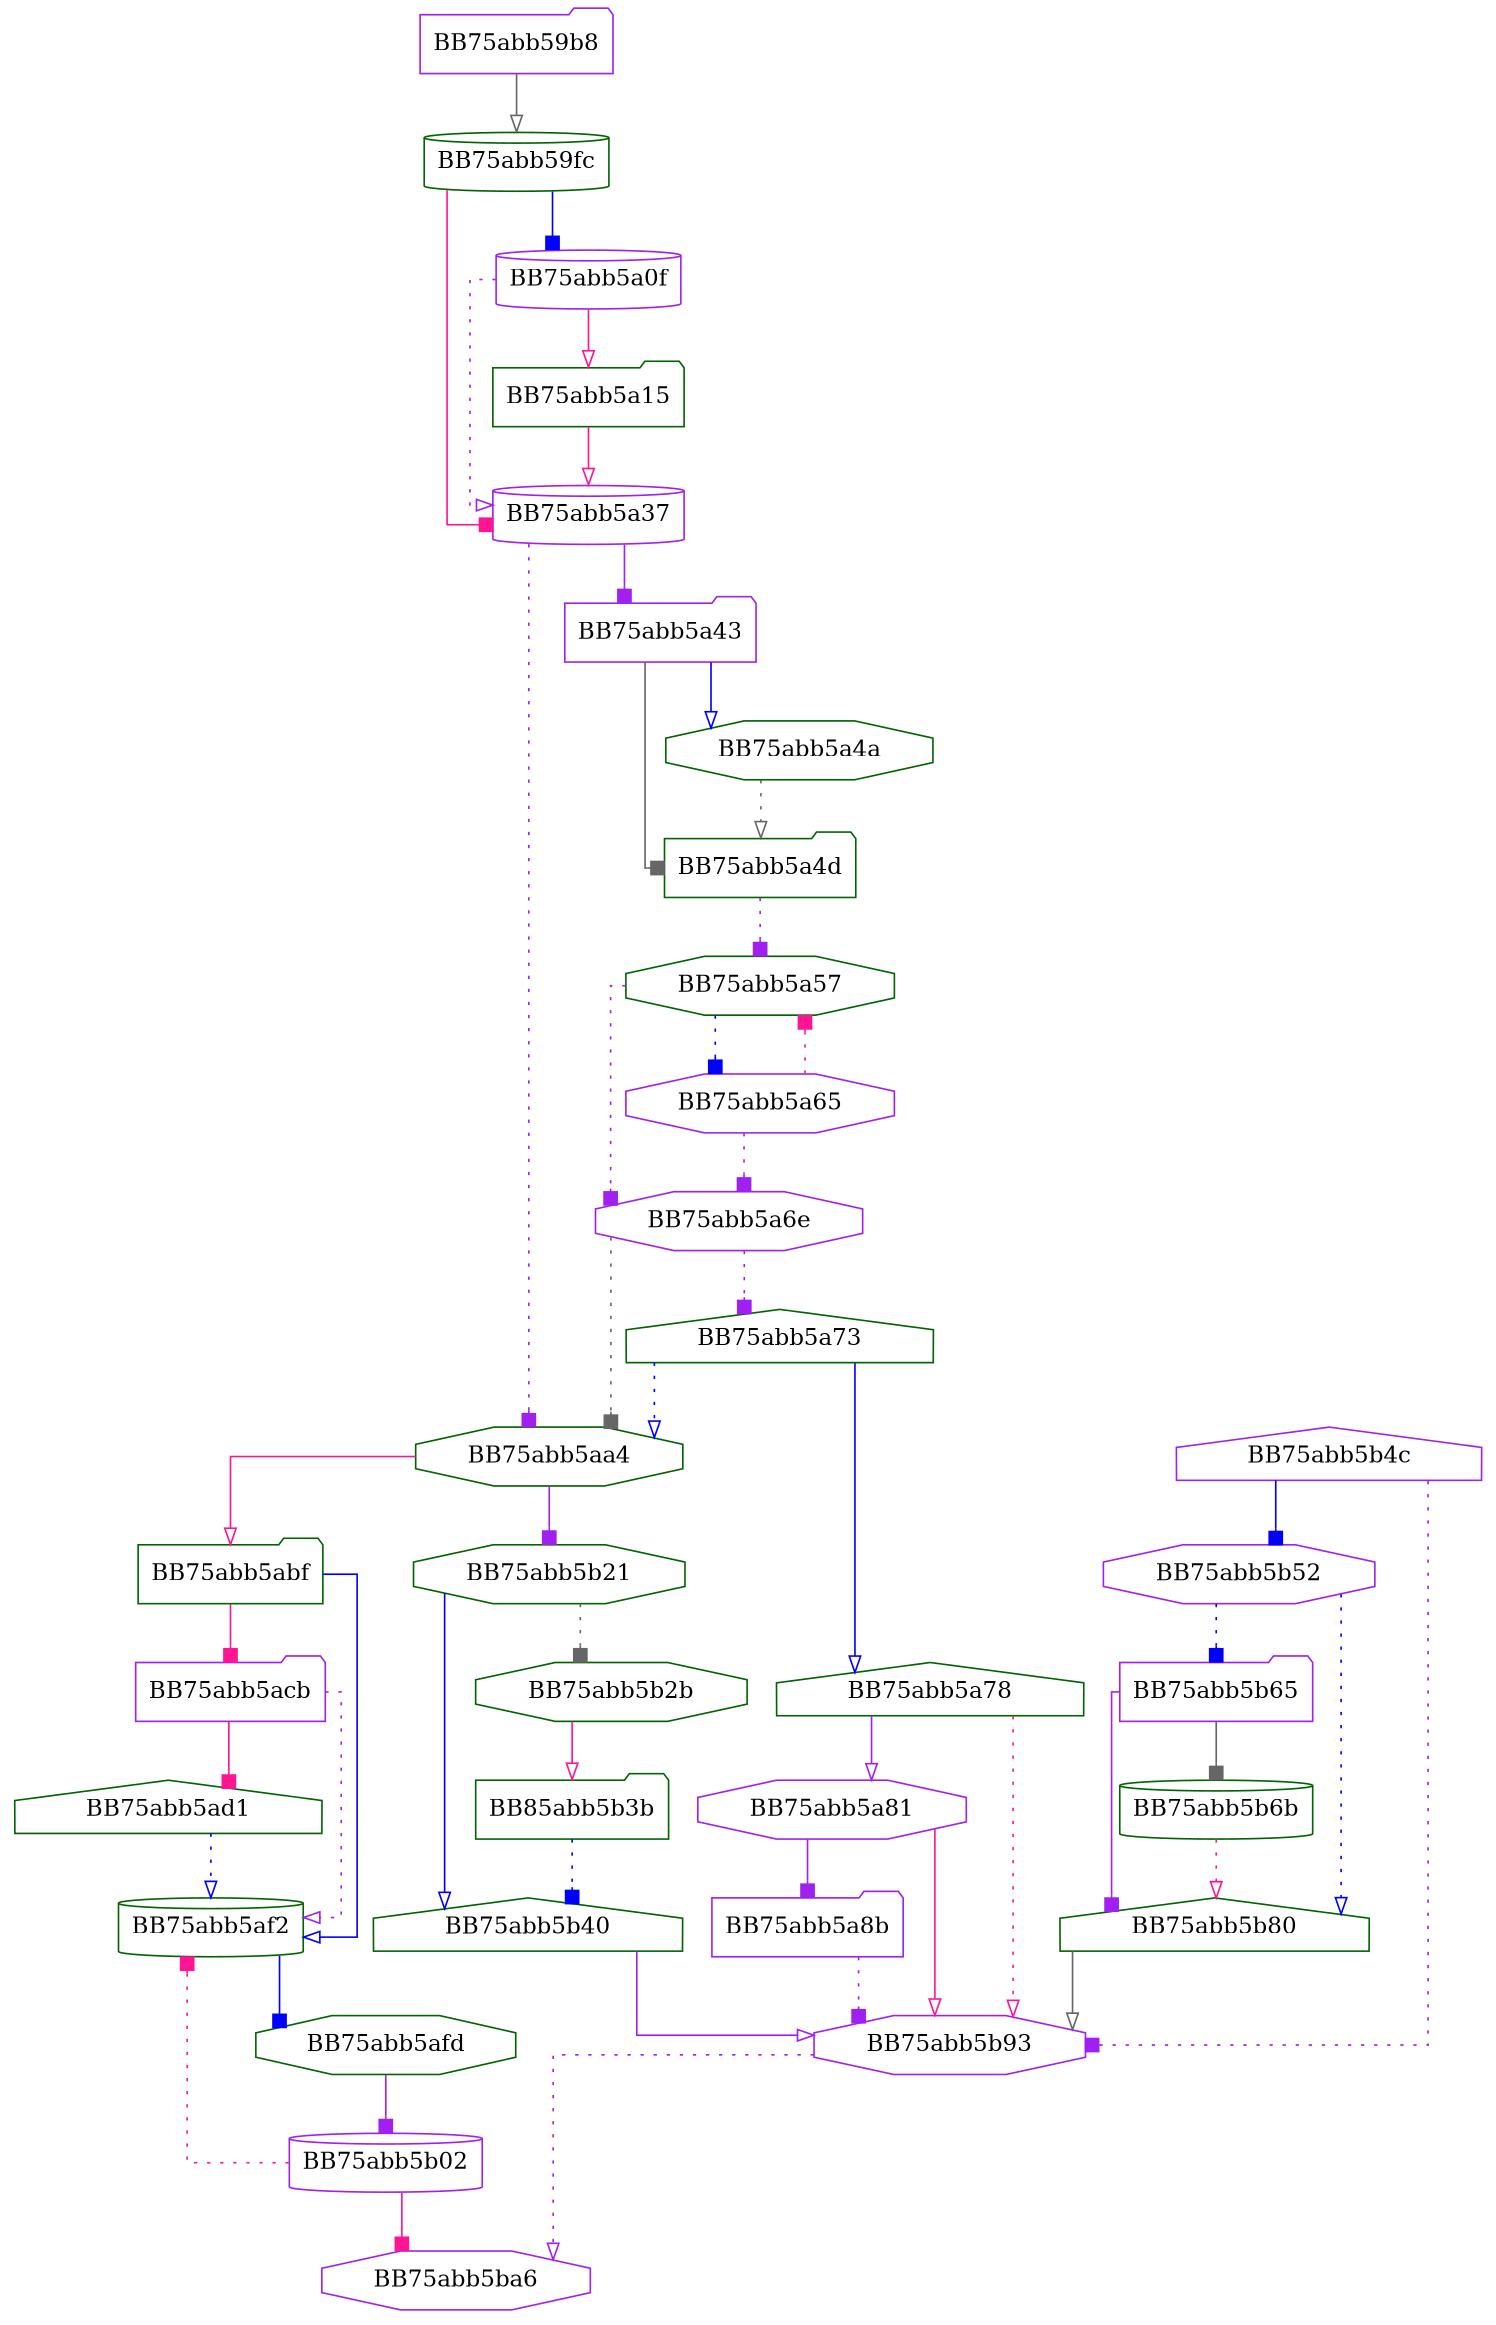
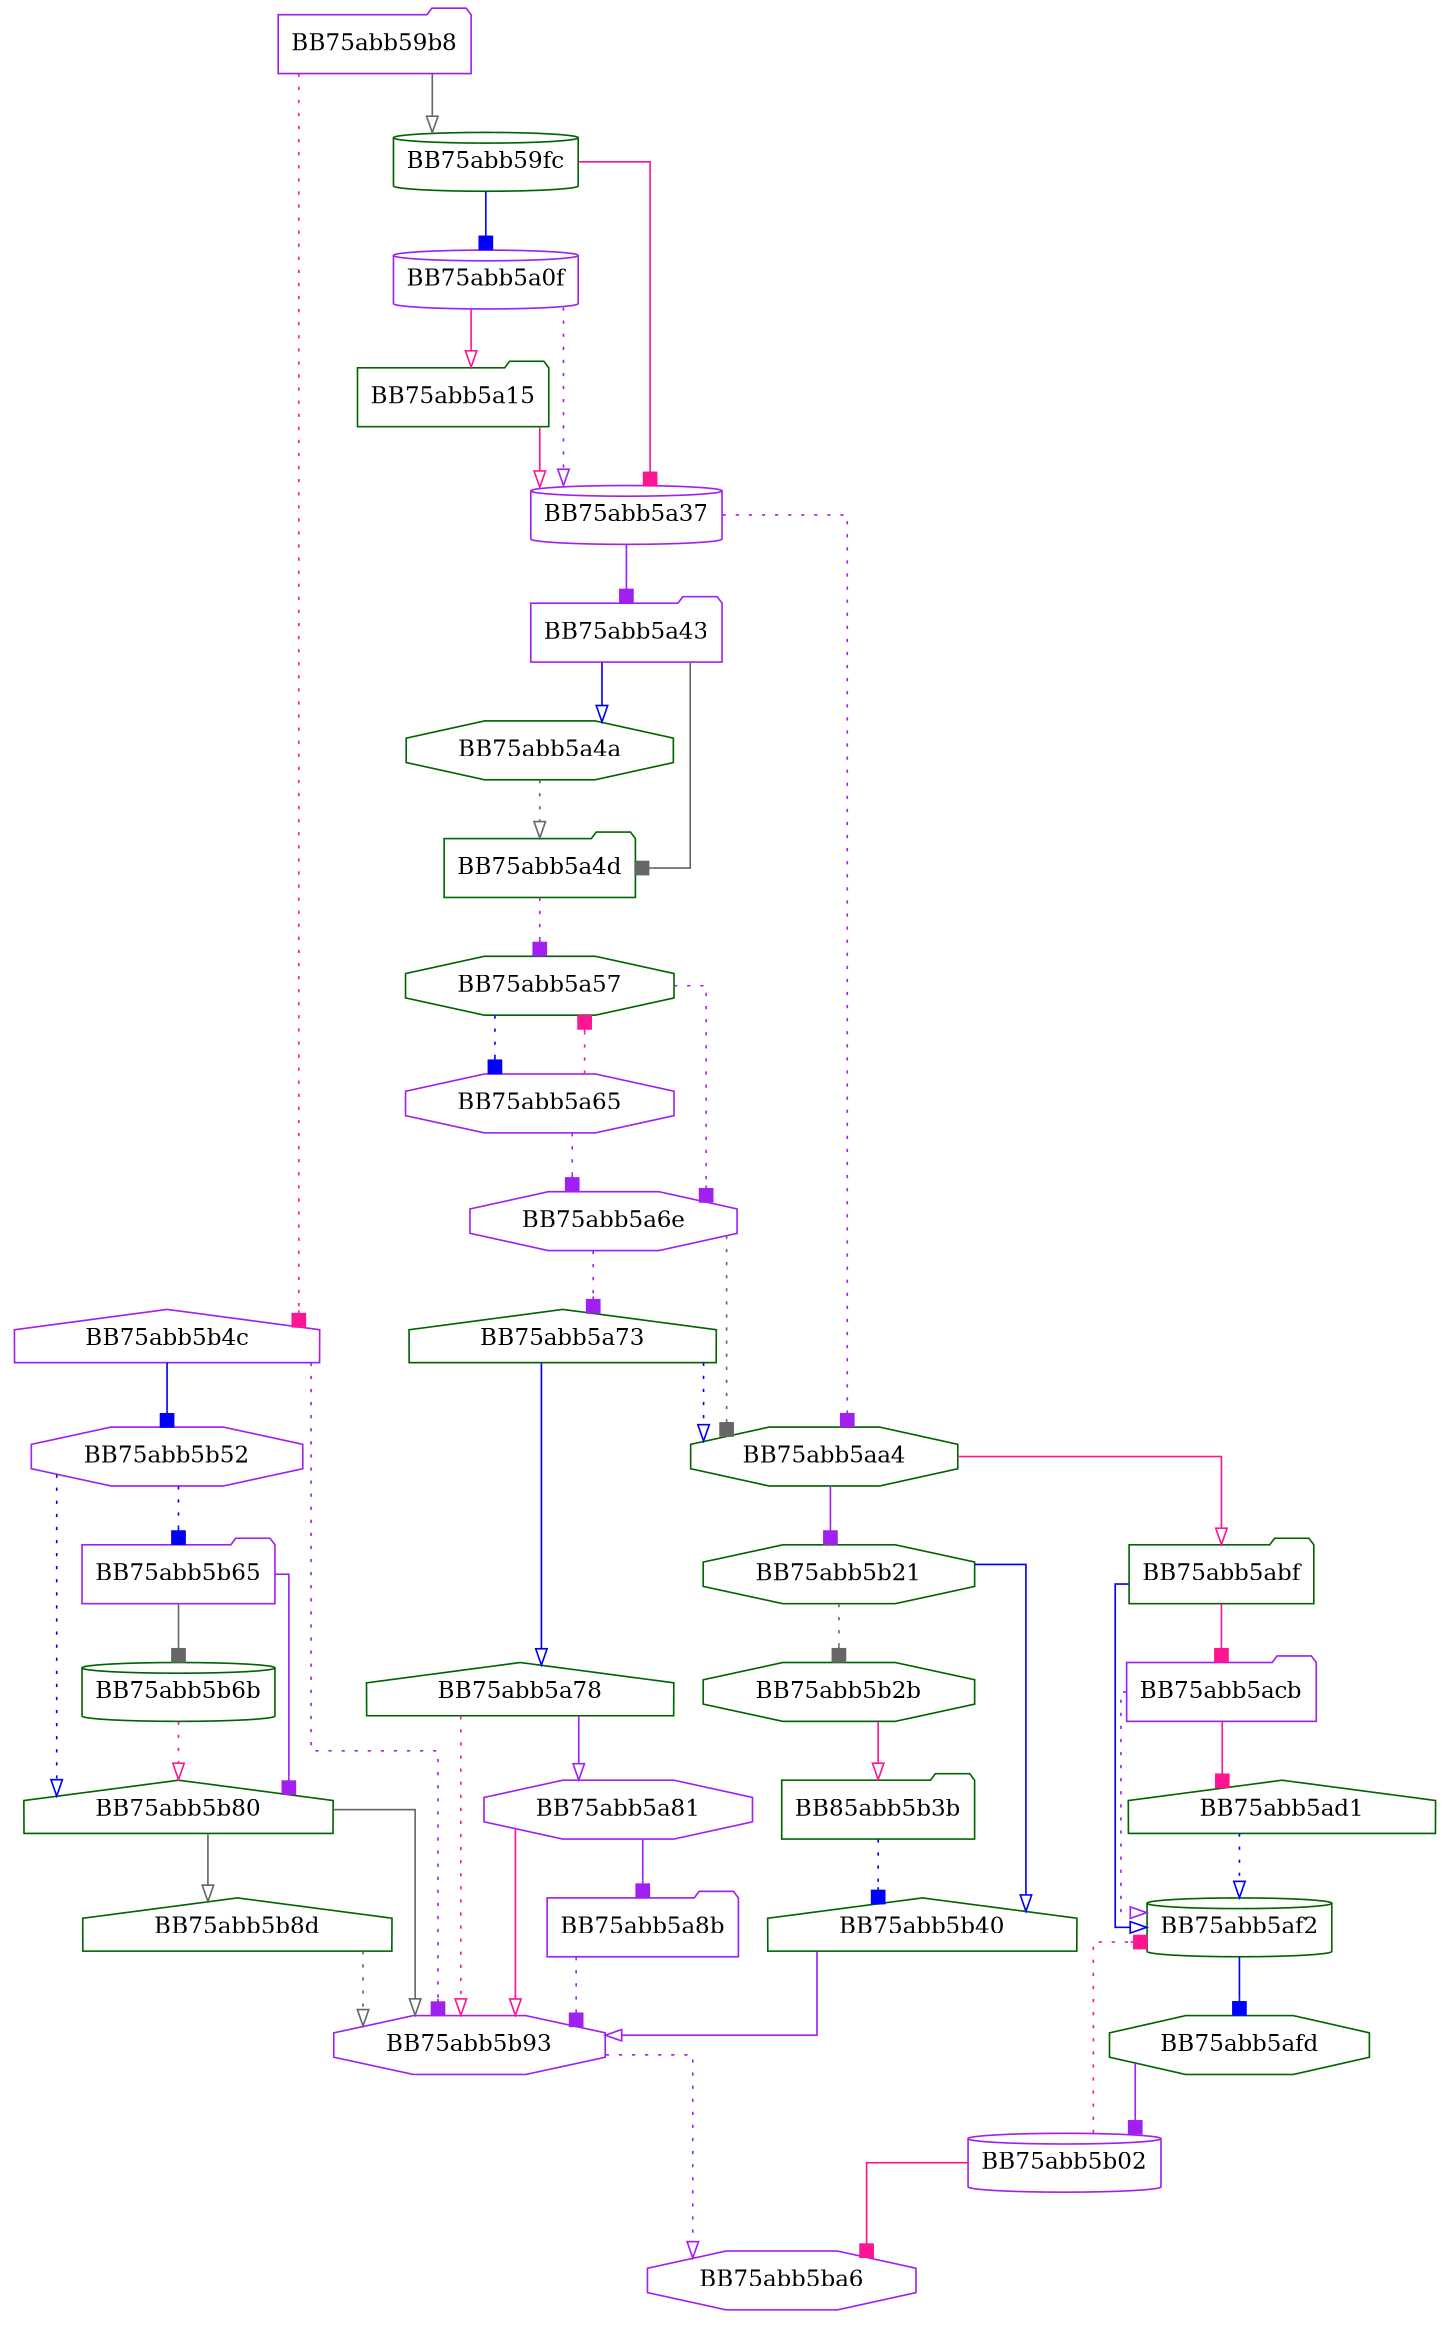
edge "BB75abb59b8" -> "BB75abb5b4c": added
node "BB75abb5b8d": added
